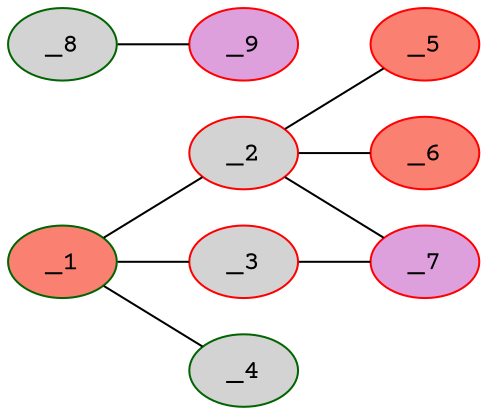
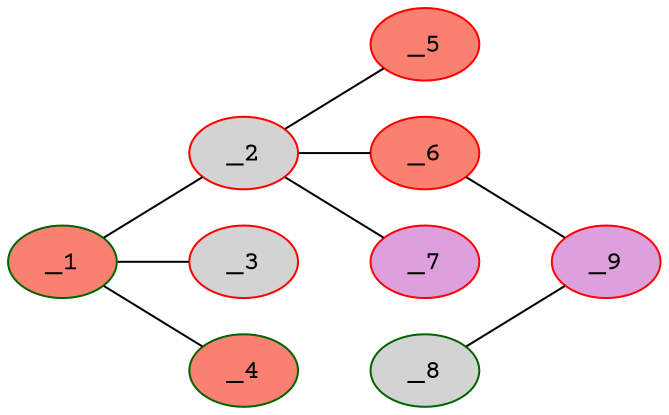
edge "_6" -- "_9": added
edge "_3" -- "_7": removed
node "_4": fillcolor lightgrey -> salmon
